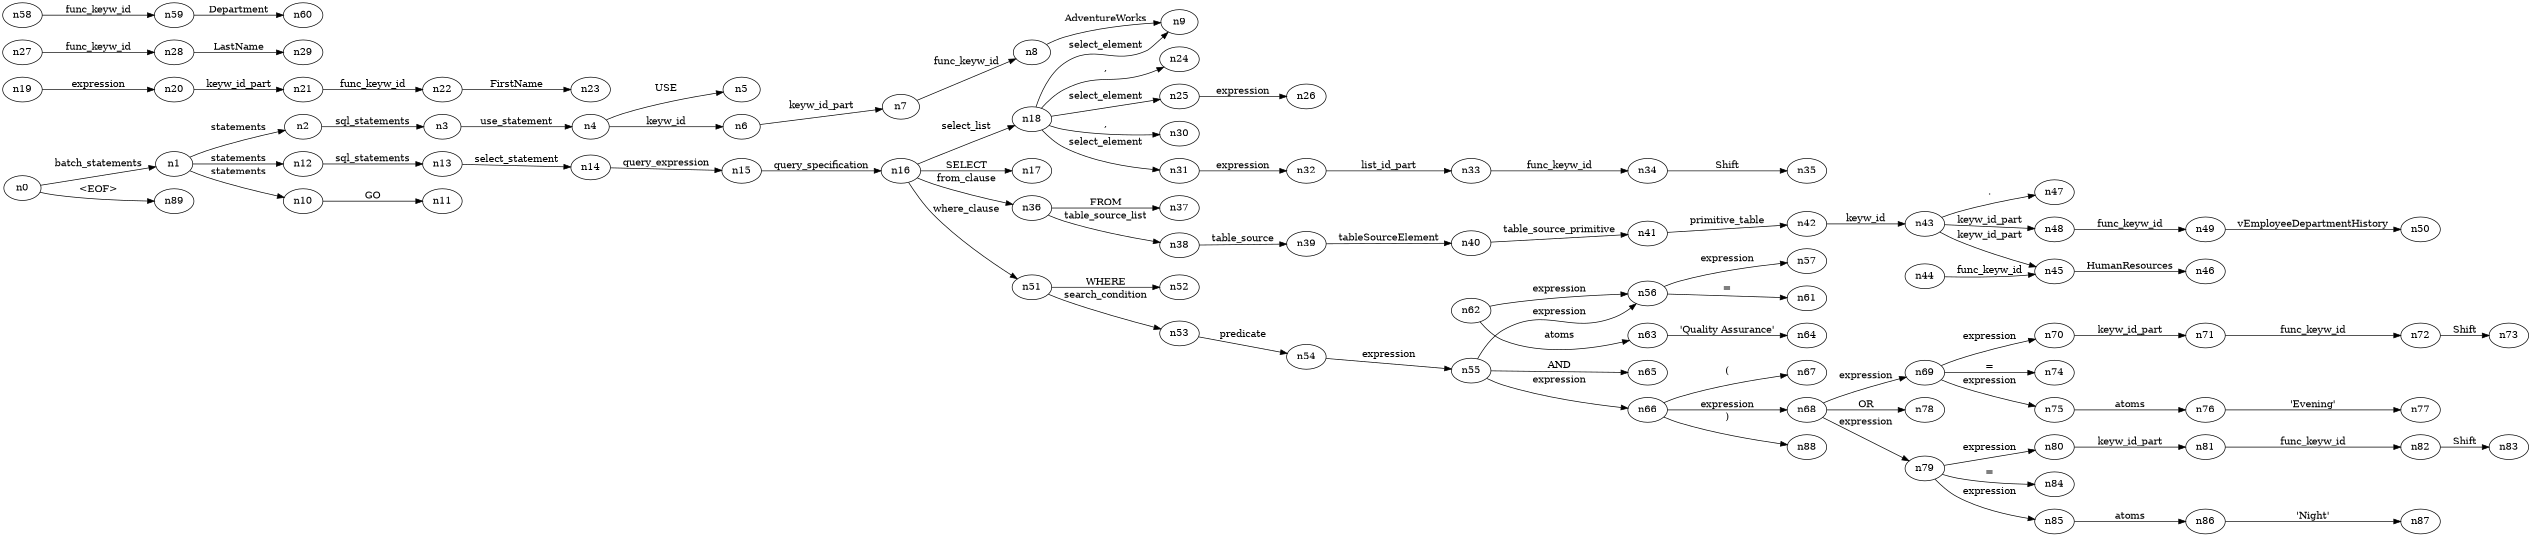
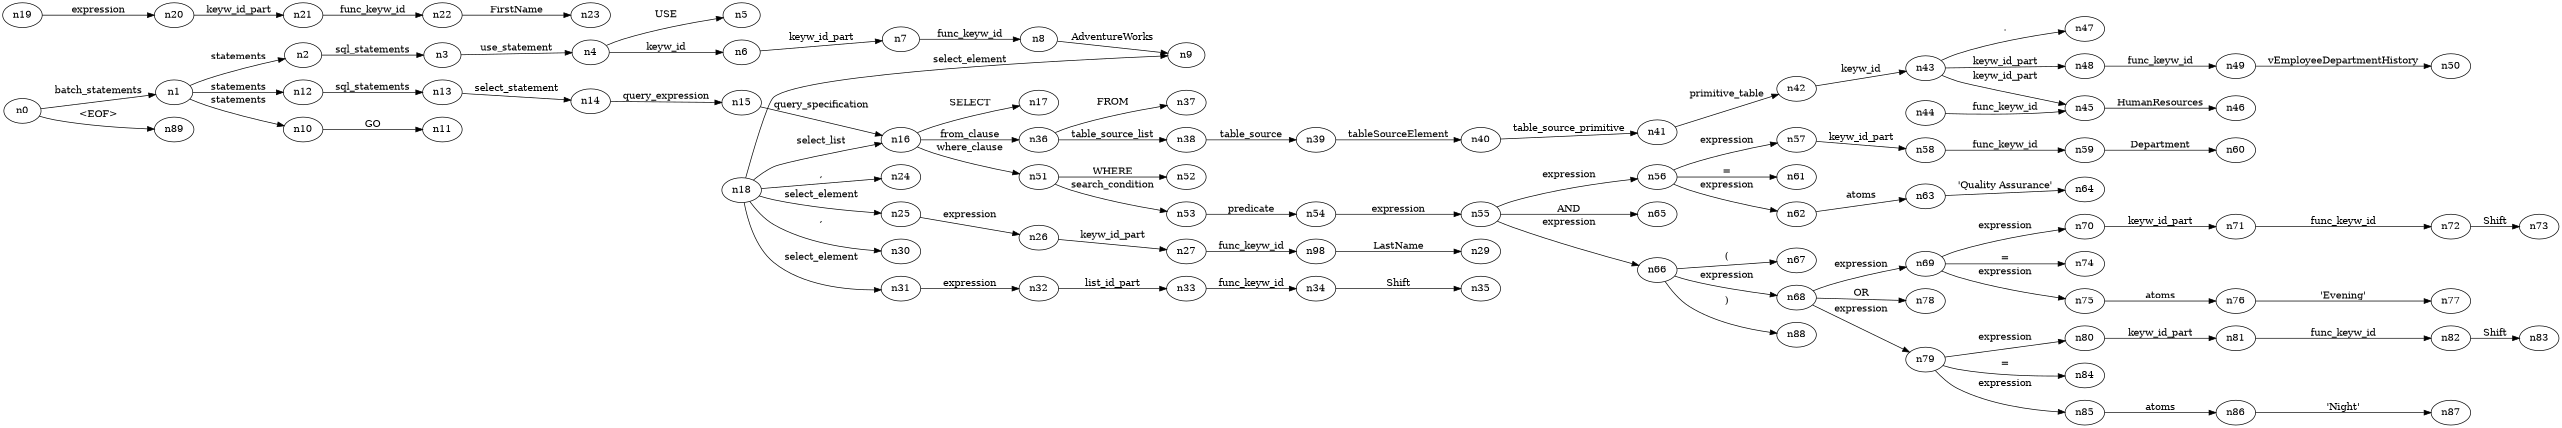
node "n28": label "n28" -> "n98"
edge "n57" -> "n58": added, label "keyw_id_part"
edge "n16" -> "n18": reversed
edge "n26" -> "n27": added, label "keyw_id_part"
edge "n62" -> "n56": reversed
